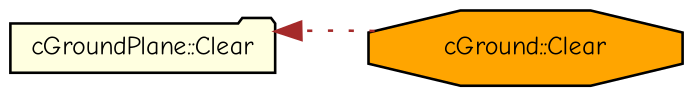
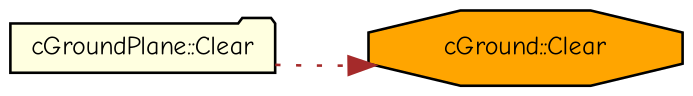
edge "cGround::Clear" -> "cGroundPlane::Clear": reversed
